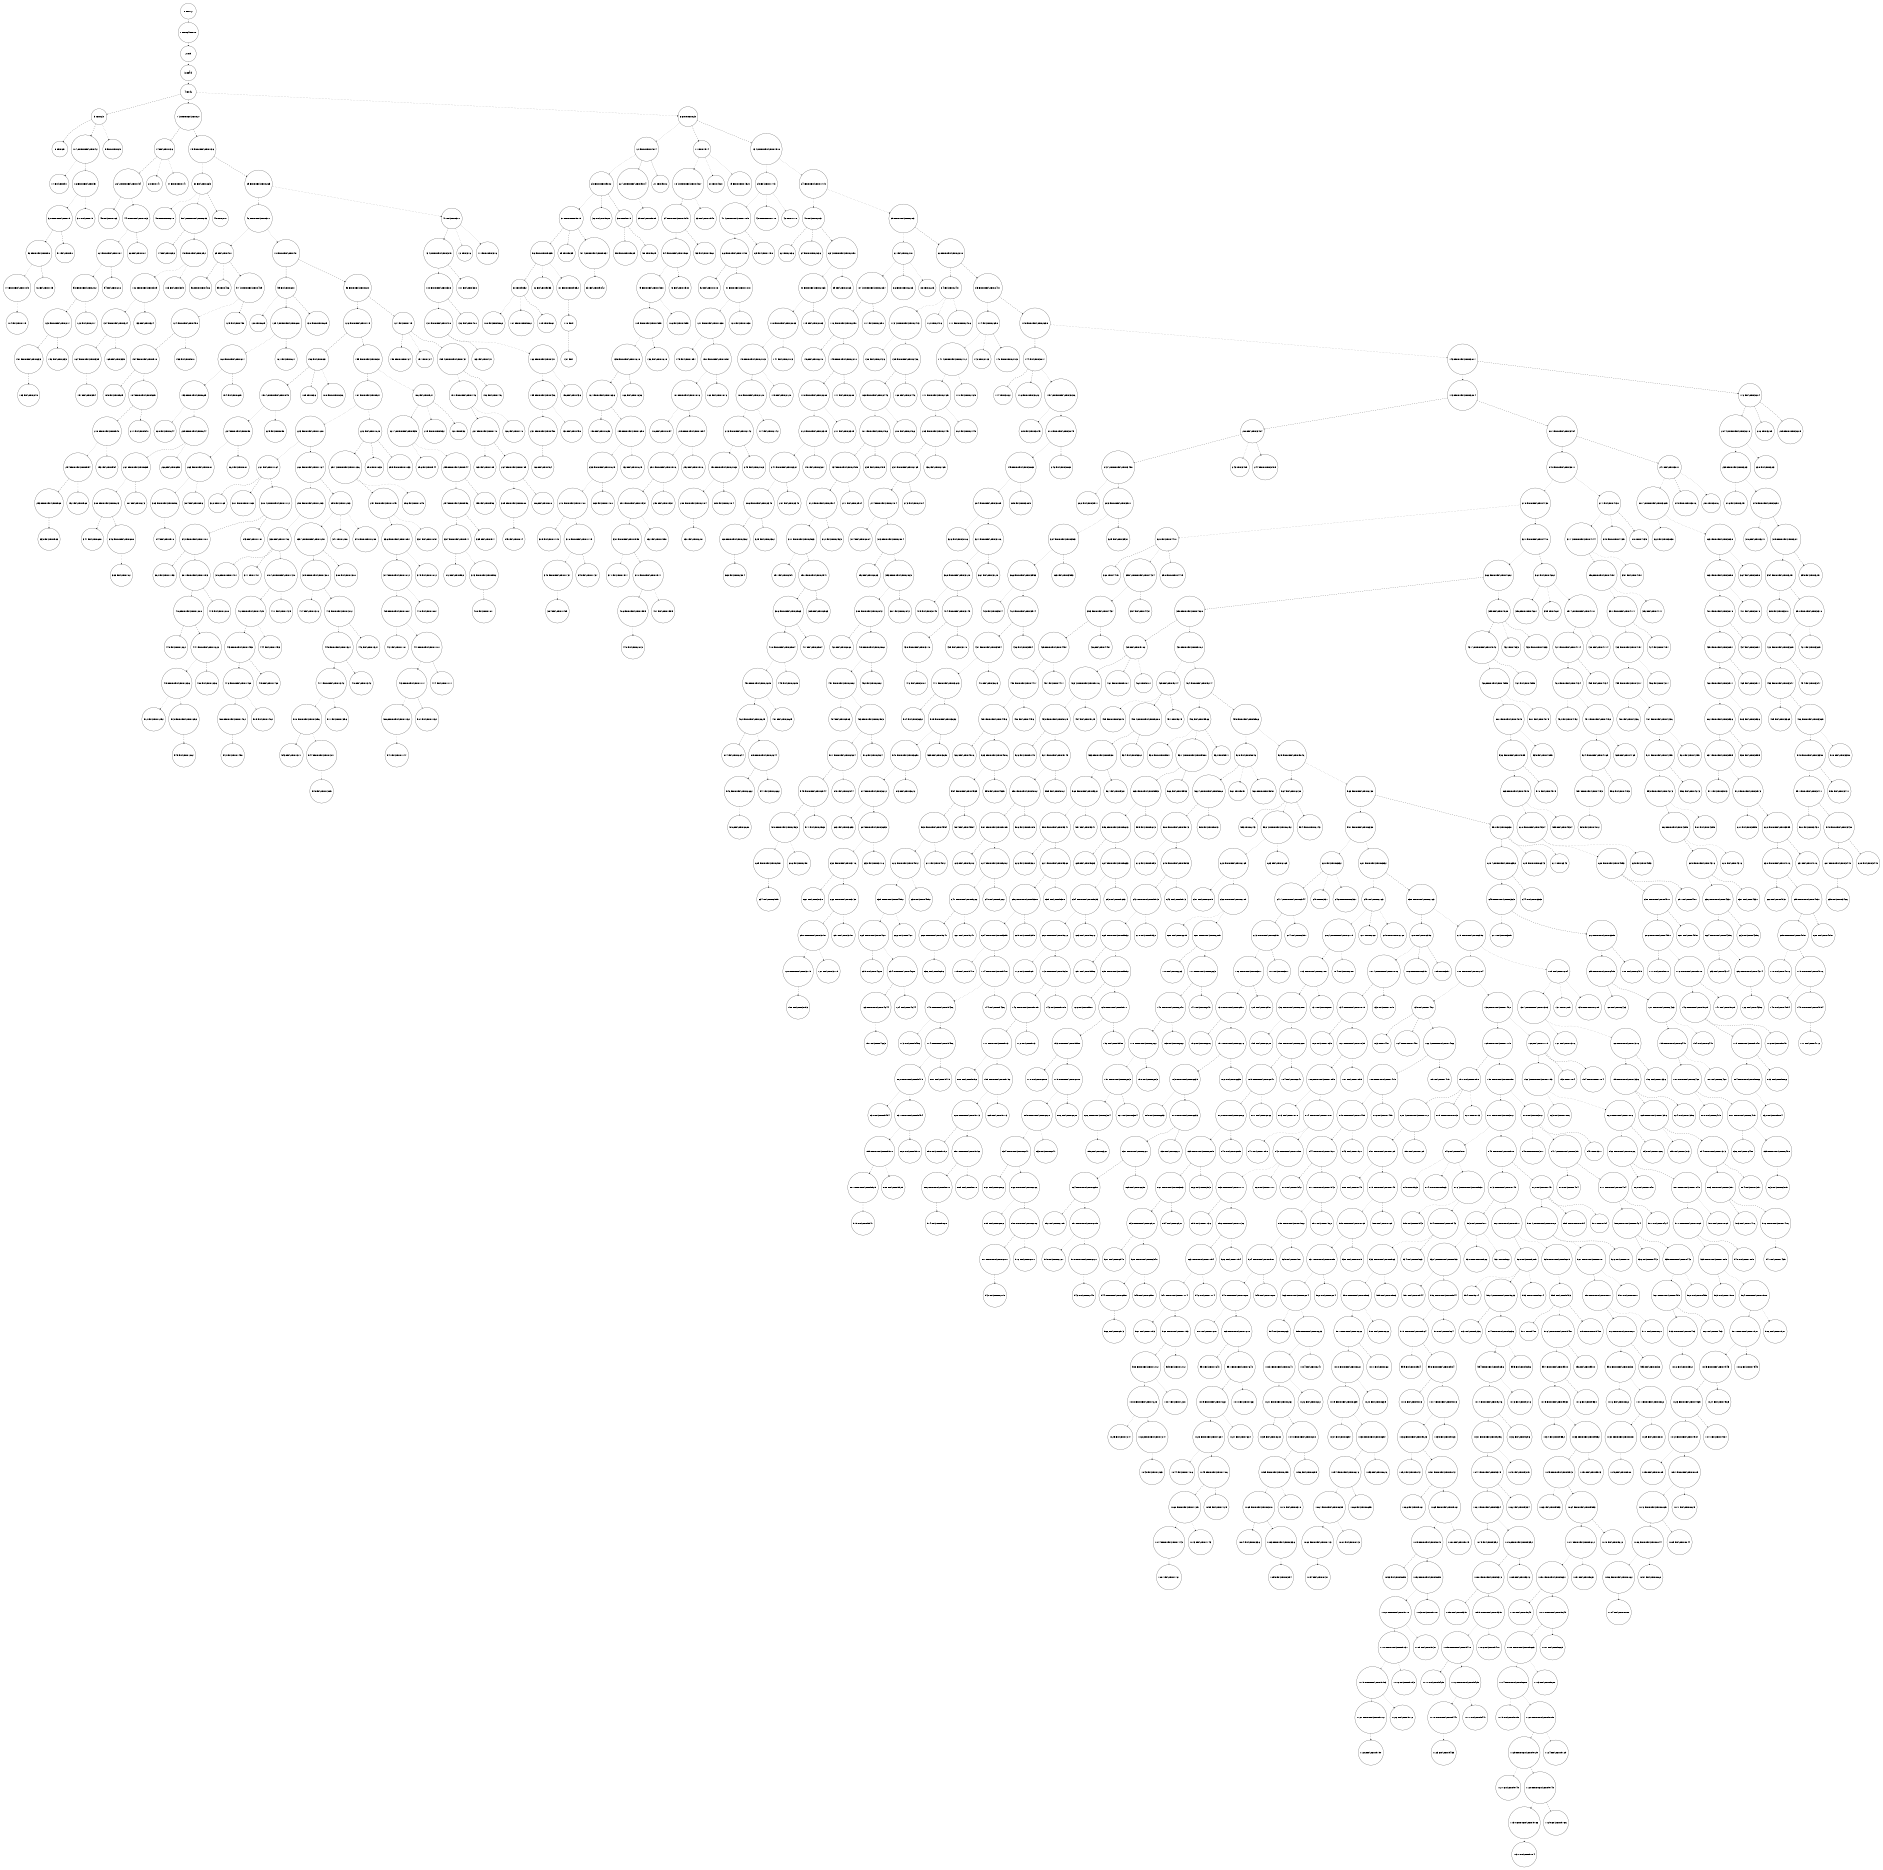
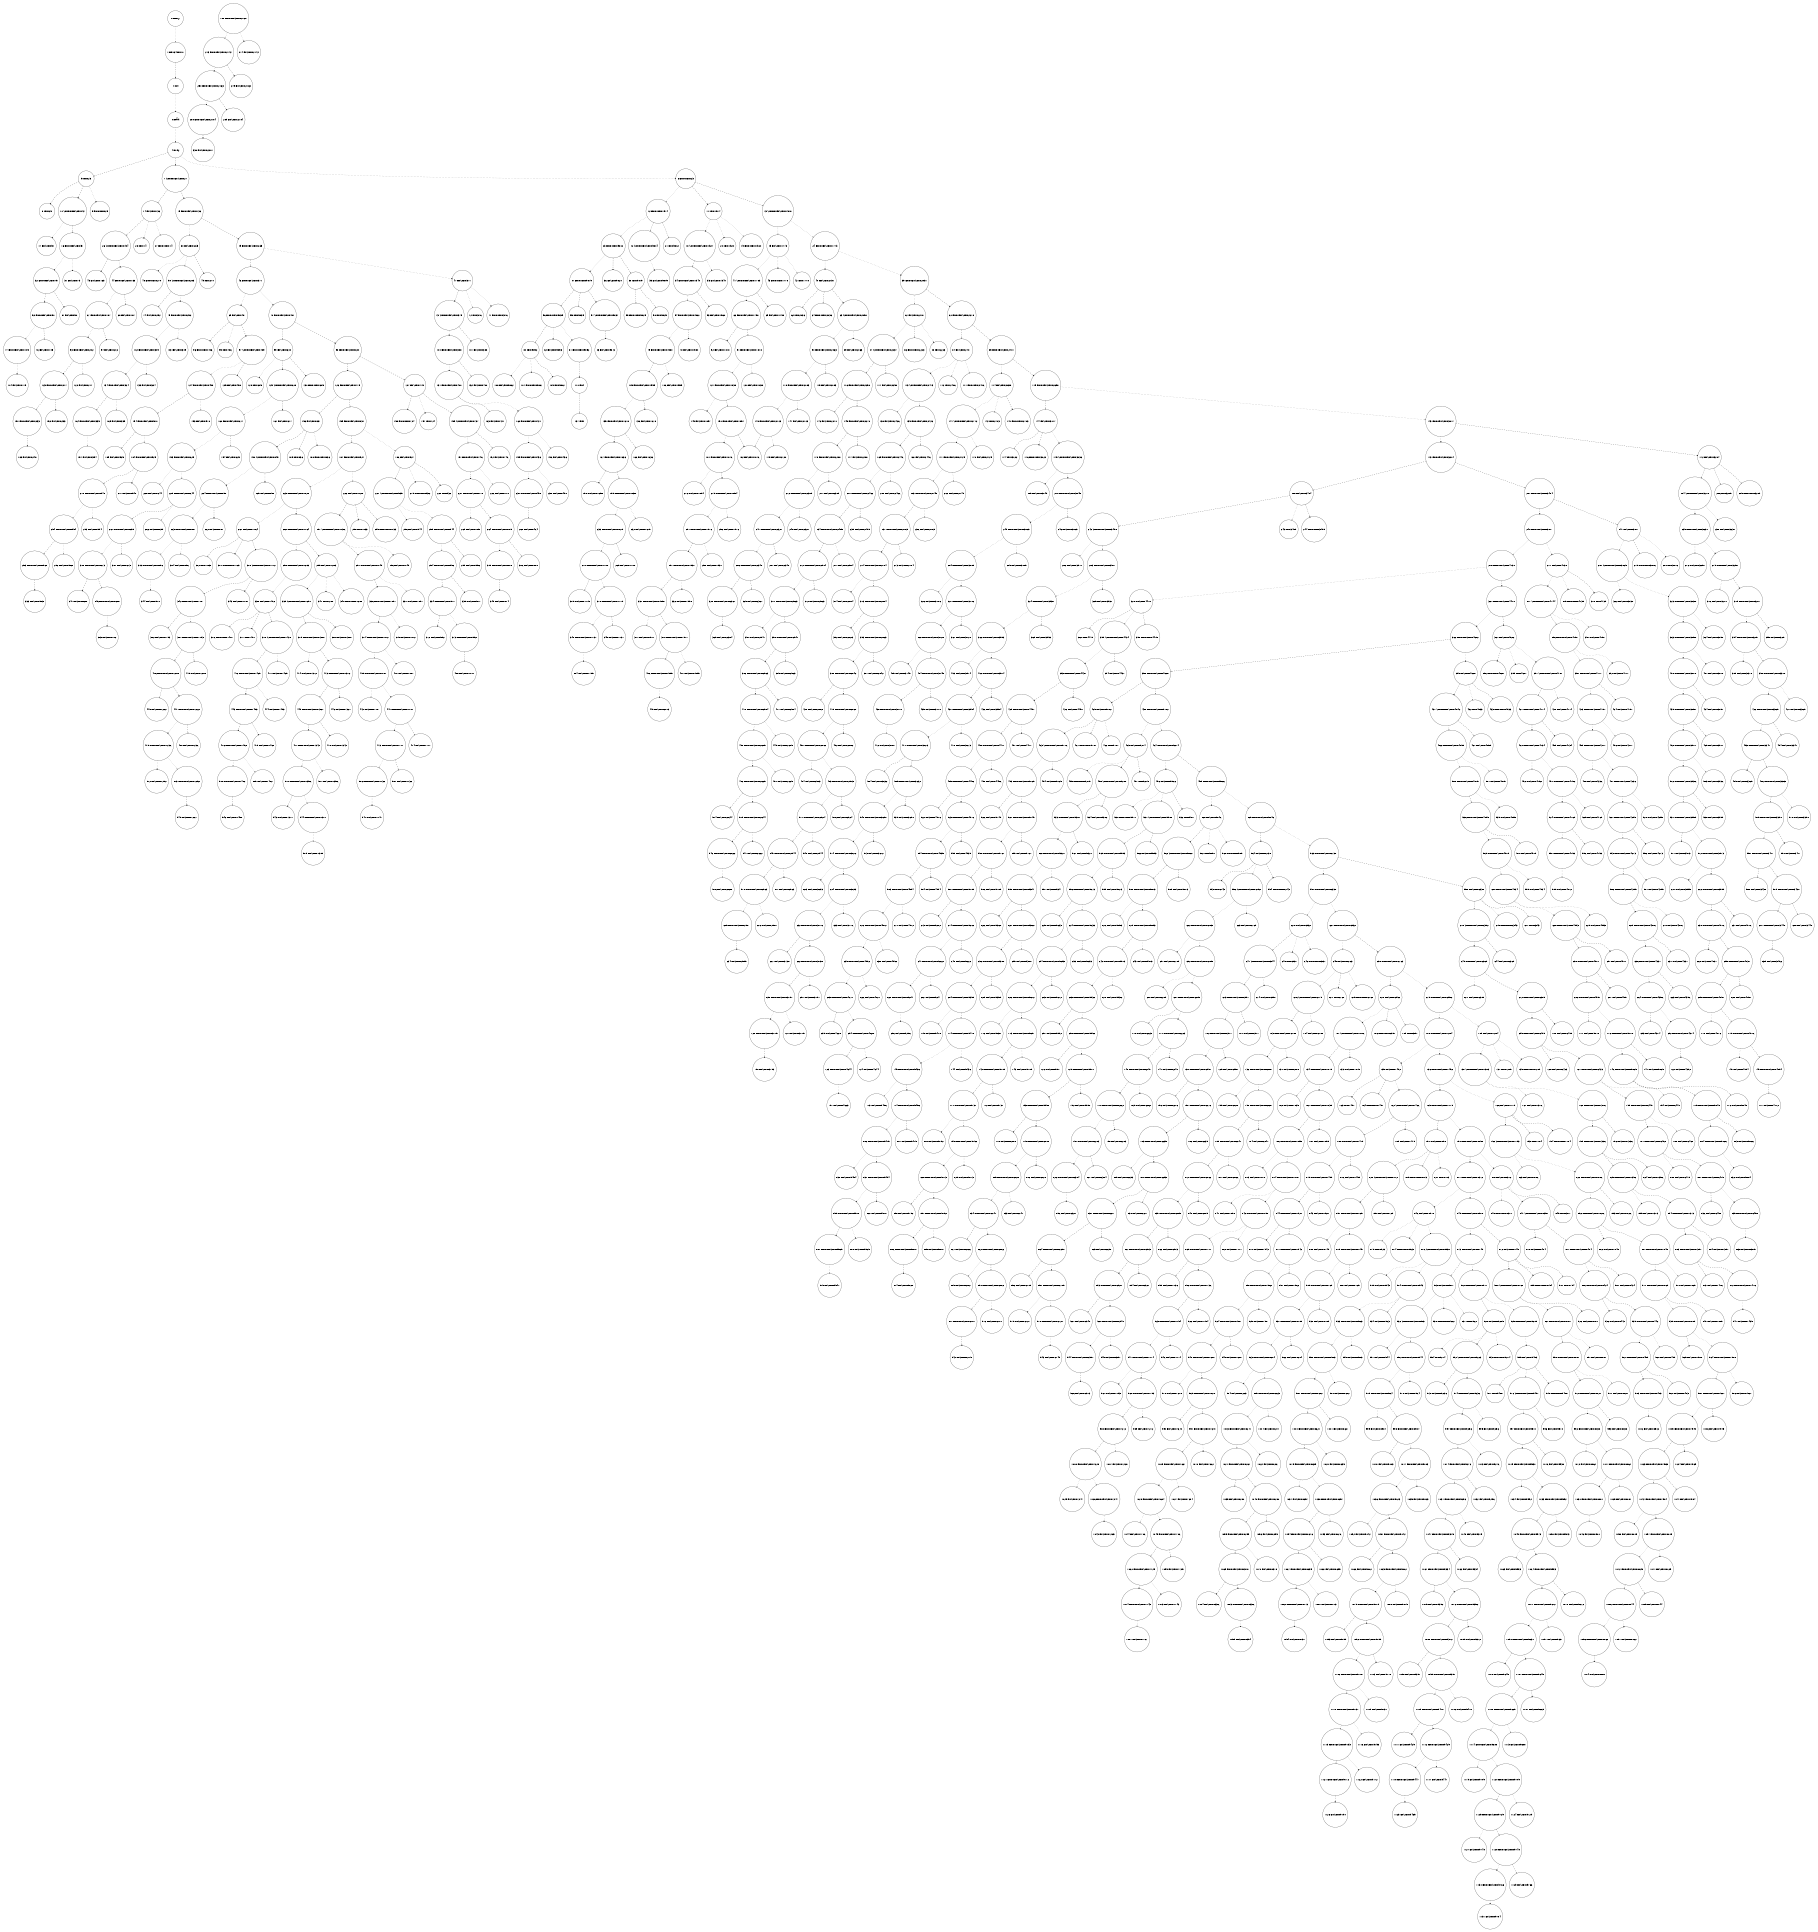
edge "148 END_ELSIF_L2103" -> "180 END_ELSIF_L2120": now "148 END_ELSIF_L2103" -> "182 ELSIF_L1876"
